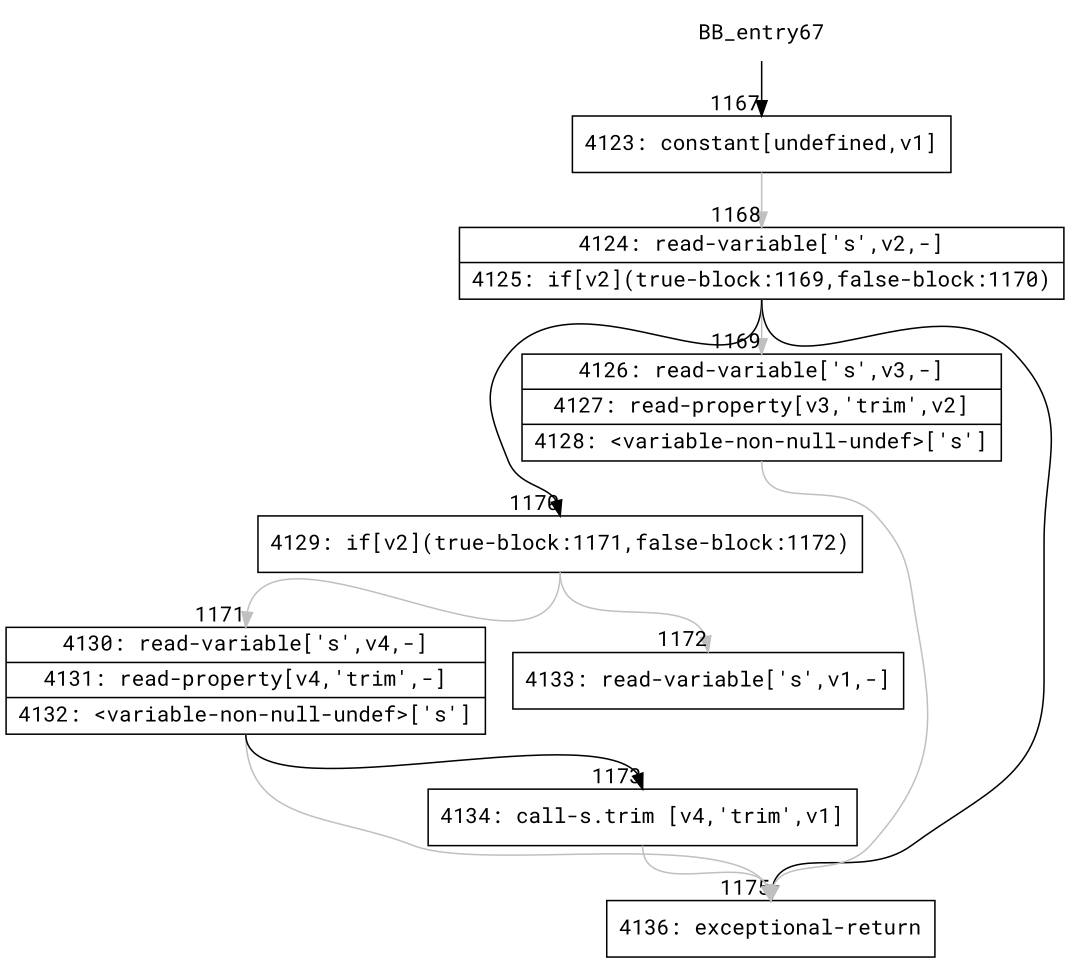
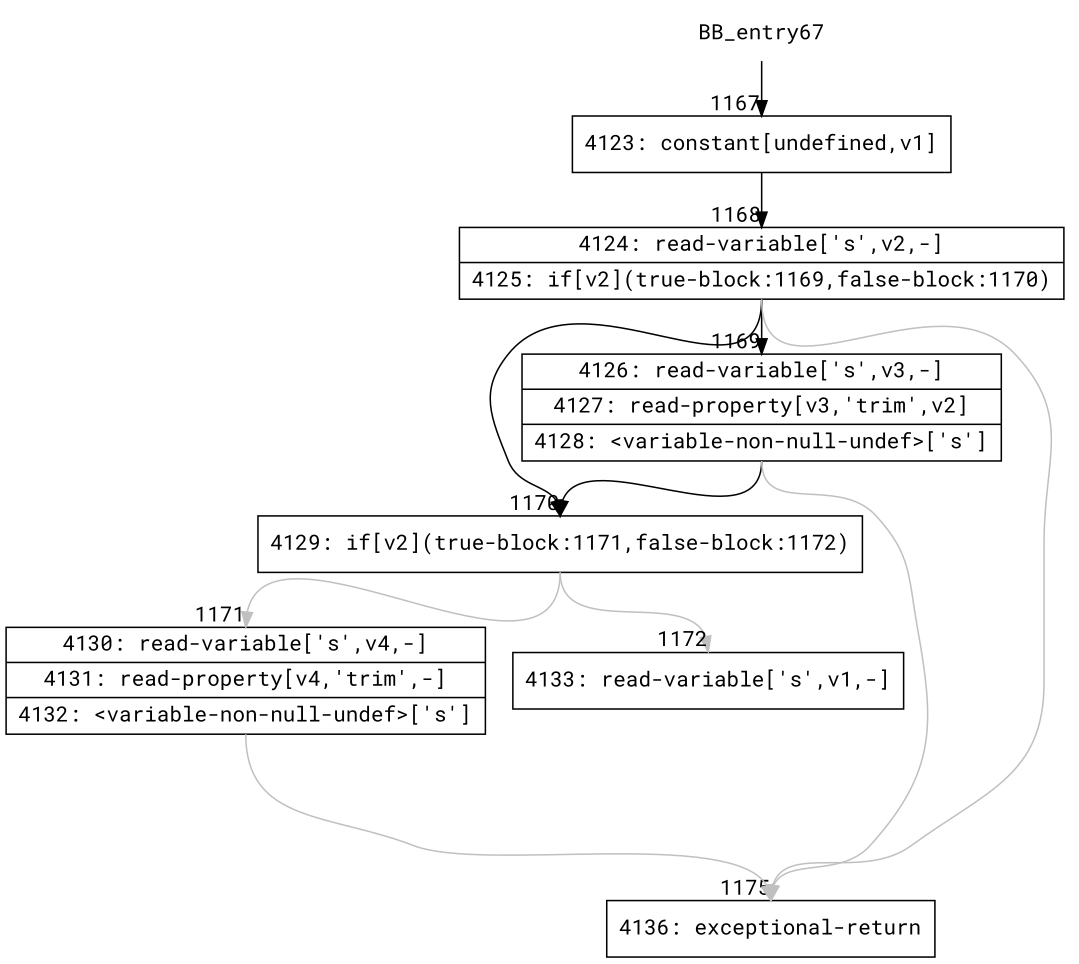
edge "4123: constant[undefined,v1]" -> "4124: read-variable['s',v2,-]": color gray -> black
edge "4124: read-variable['s',v2,-]" -> "4126: read-variable['s',v3,-]": color gray -> black
edge "4126: read-variable['s',v3,-]" -> "4129: if[v2](true-block:1171,false-block:1172)": added
edge "4124: read-variable['s',v2,-]" -> "4136: exceptional-return": color black -> gray
node "4134: call-s.trim [v4,'trim',v1]": removed
